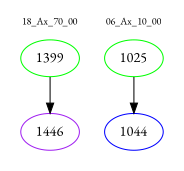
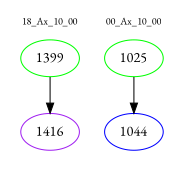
cluster "18_Ax_70_00": label "18_Ax_70_00" -> "18_Ax_10_00"
cluster "06_Ax_10_00": label "06_Ax_10_00" -> "00_Ax_10_00"
node "1446": label "1446" -> "1416"
